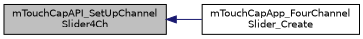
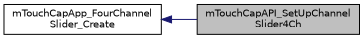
edge "mTouchCapApp_FourChannel Slider_Create" -> "mTouchCapAPI_SetUpChannel Slider4Ch": reversed
